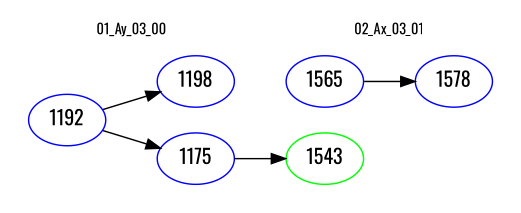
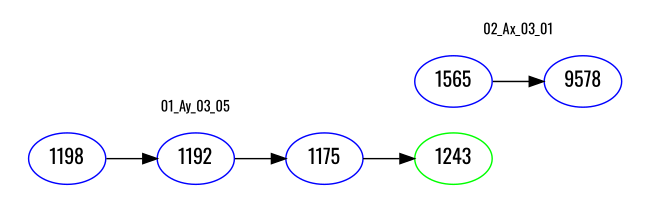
cluster "01_Ay_03_00": label "01_Ay_03_00" -> "01_Ay_03_05"
node "1578": label "1578" -> "9578"
edge "1192" -> "1198": reversed
node "1543": label "1543" -> "1243"
